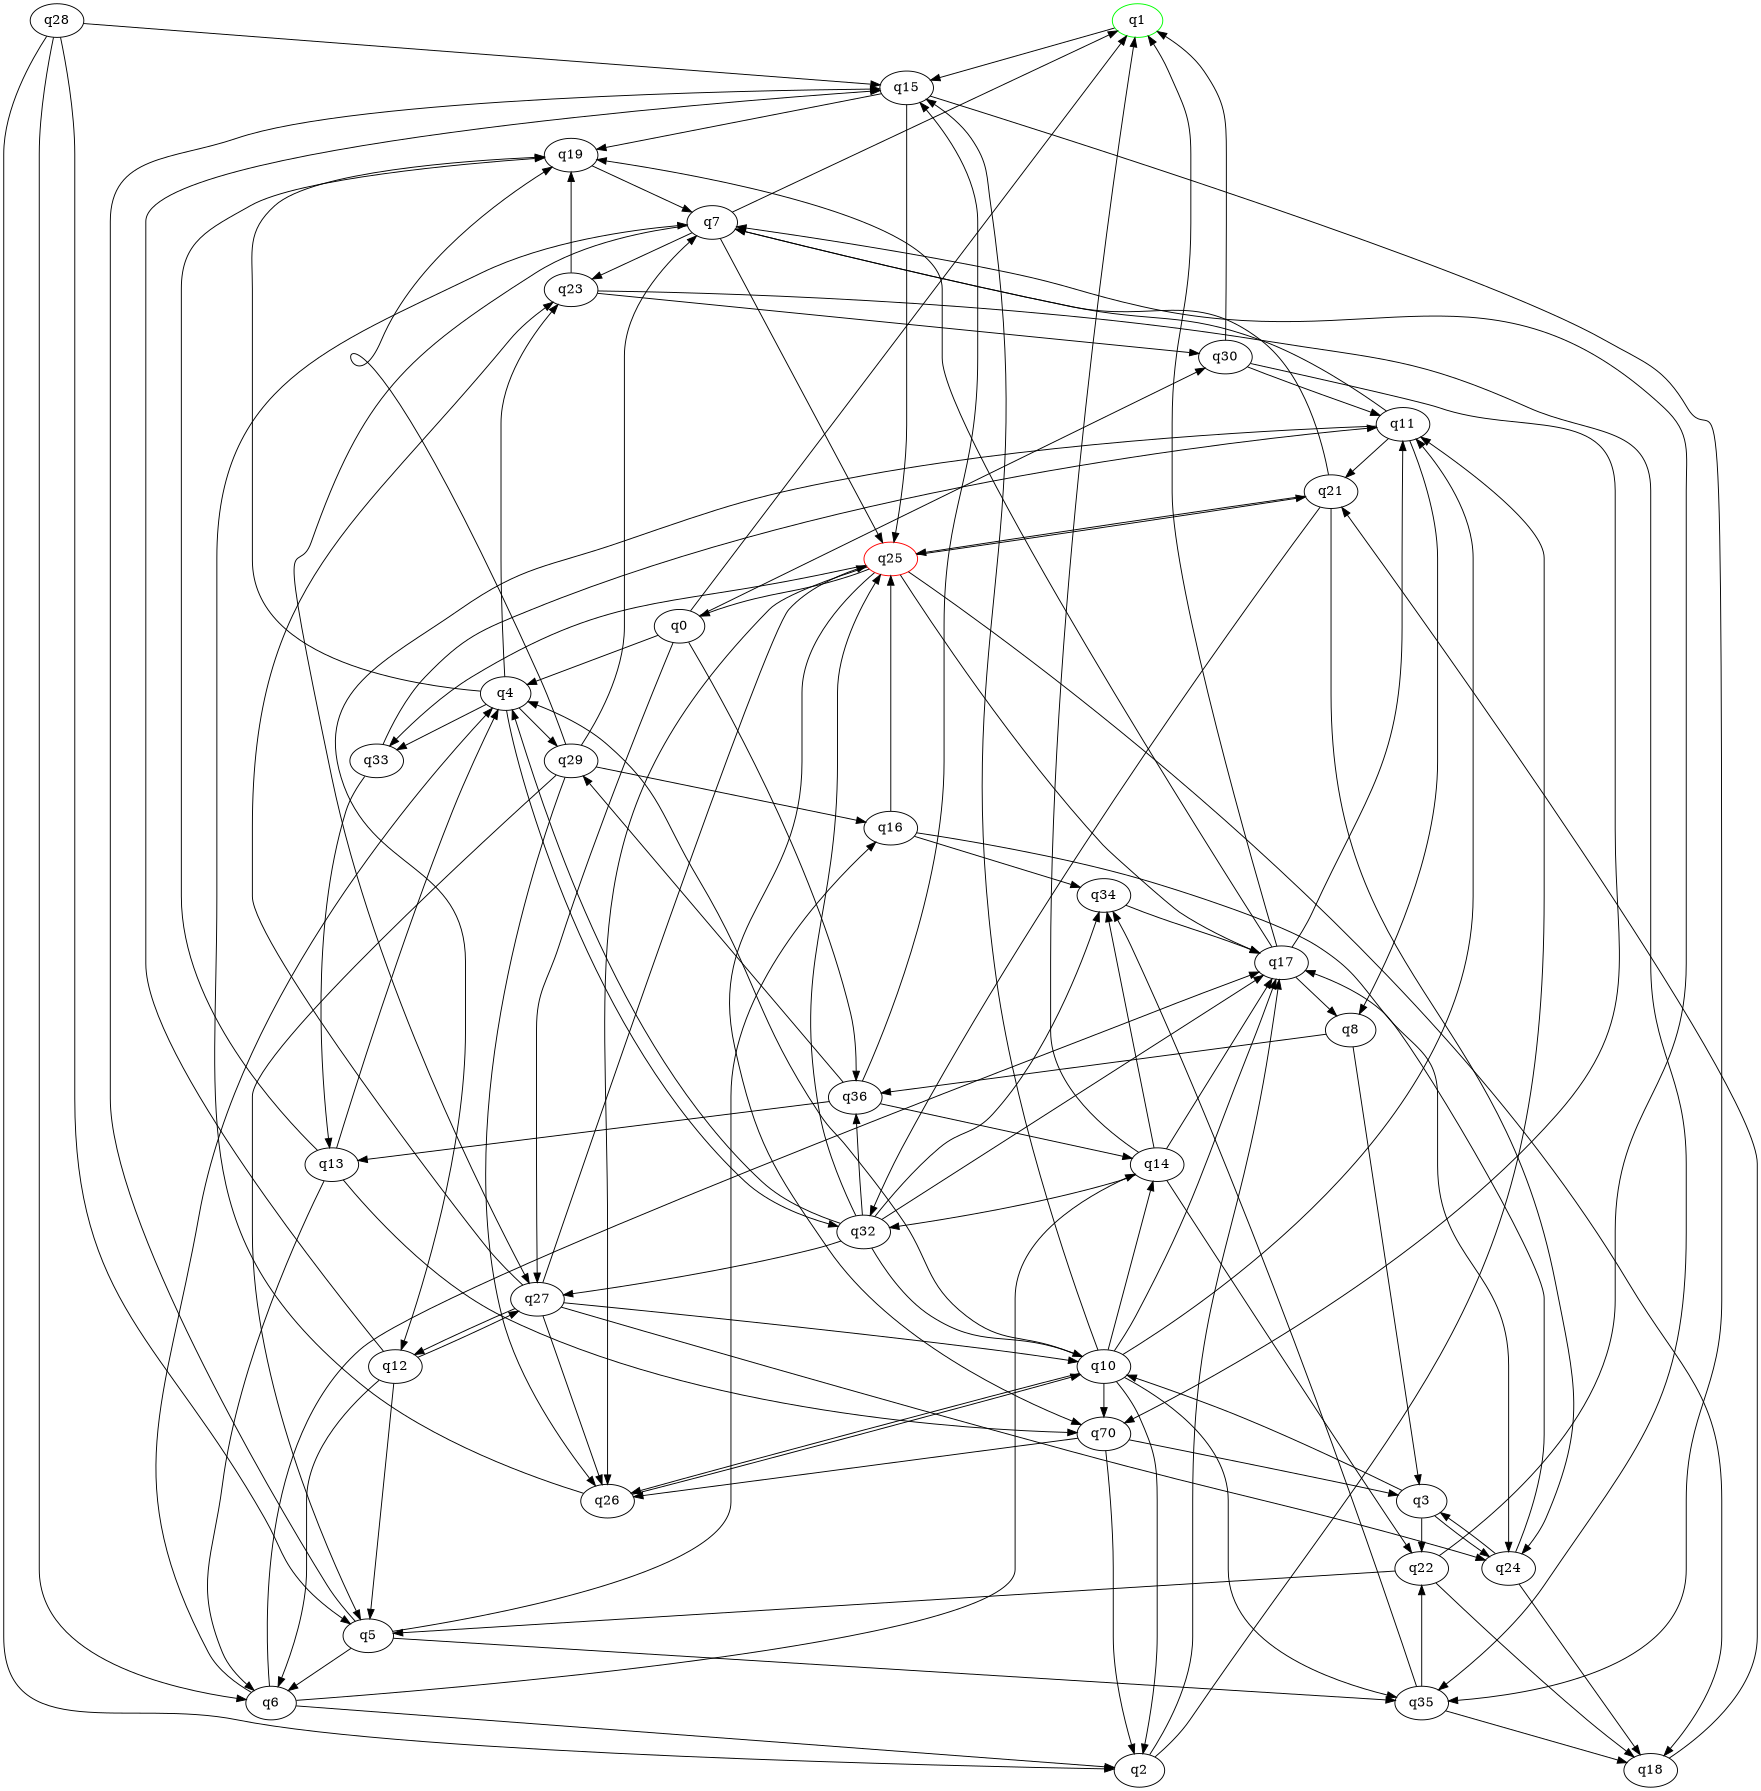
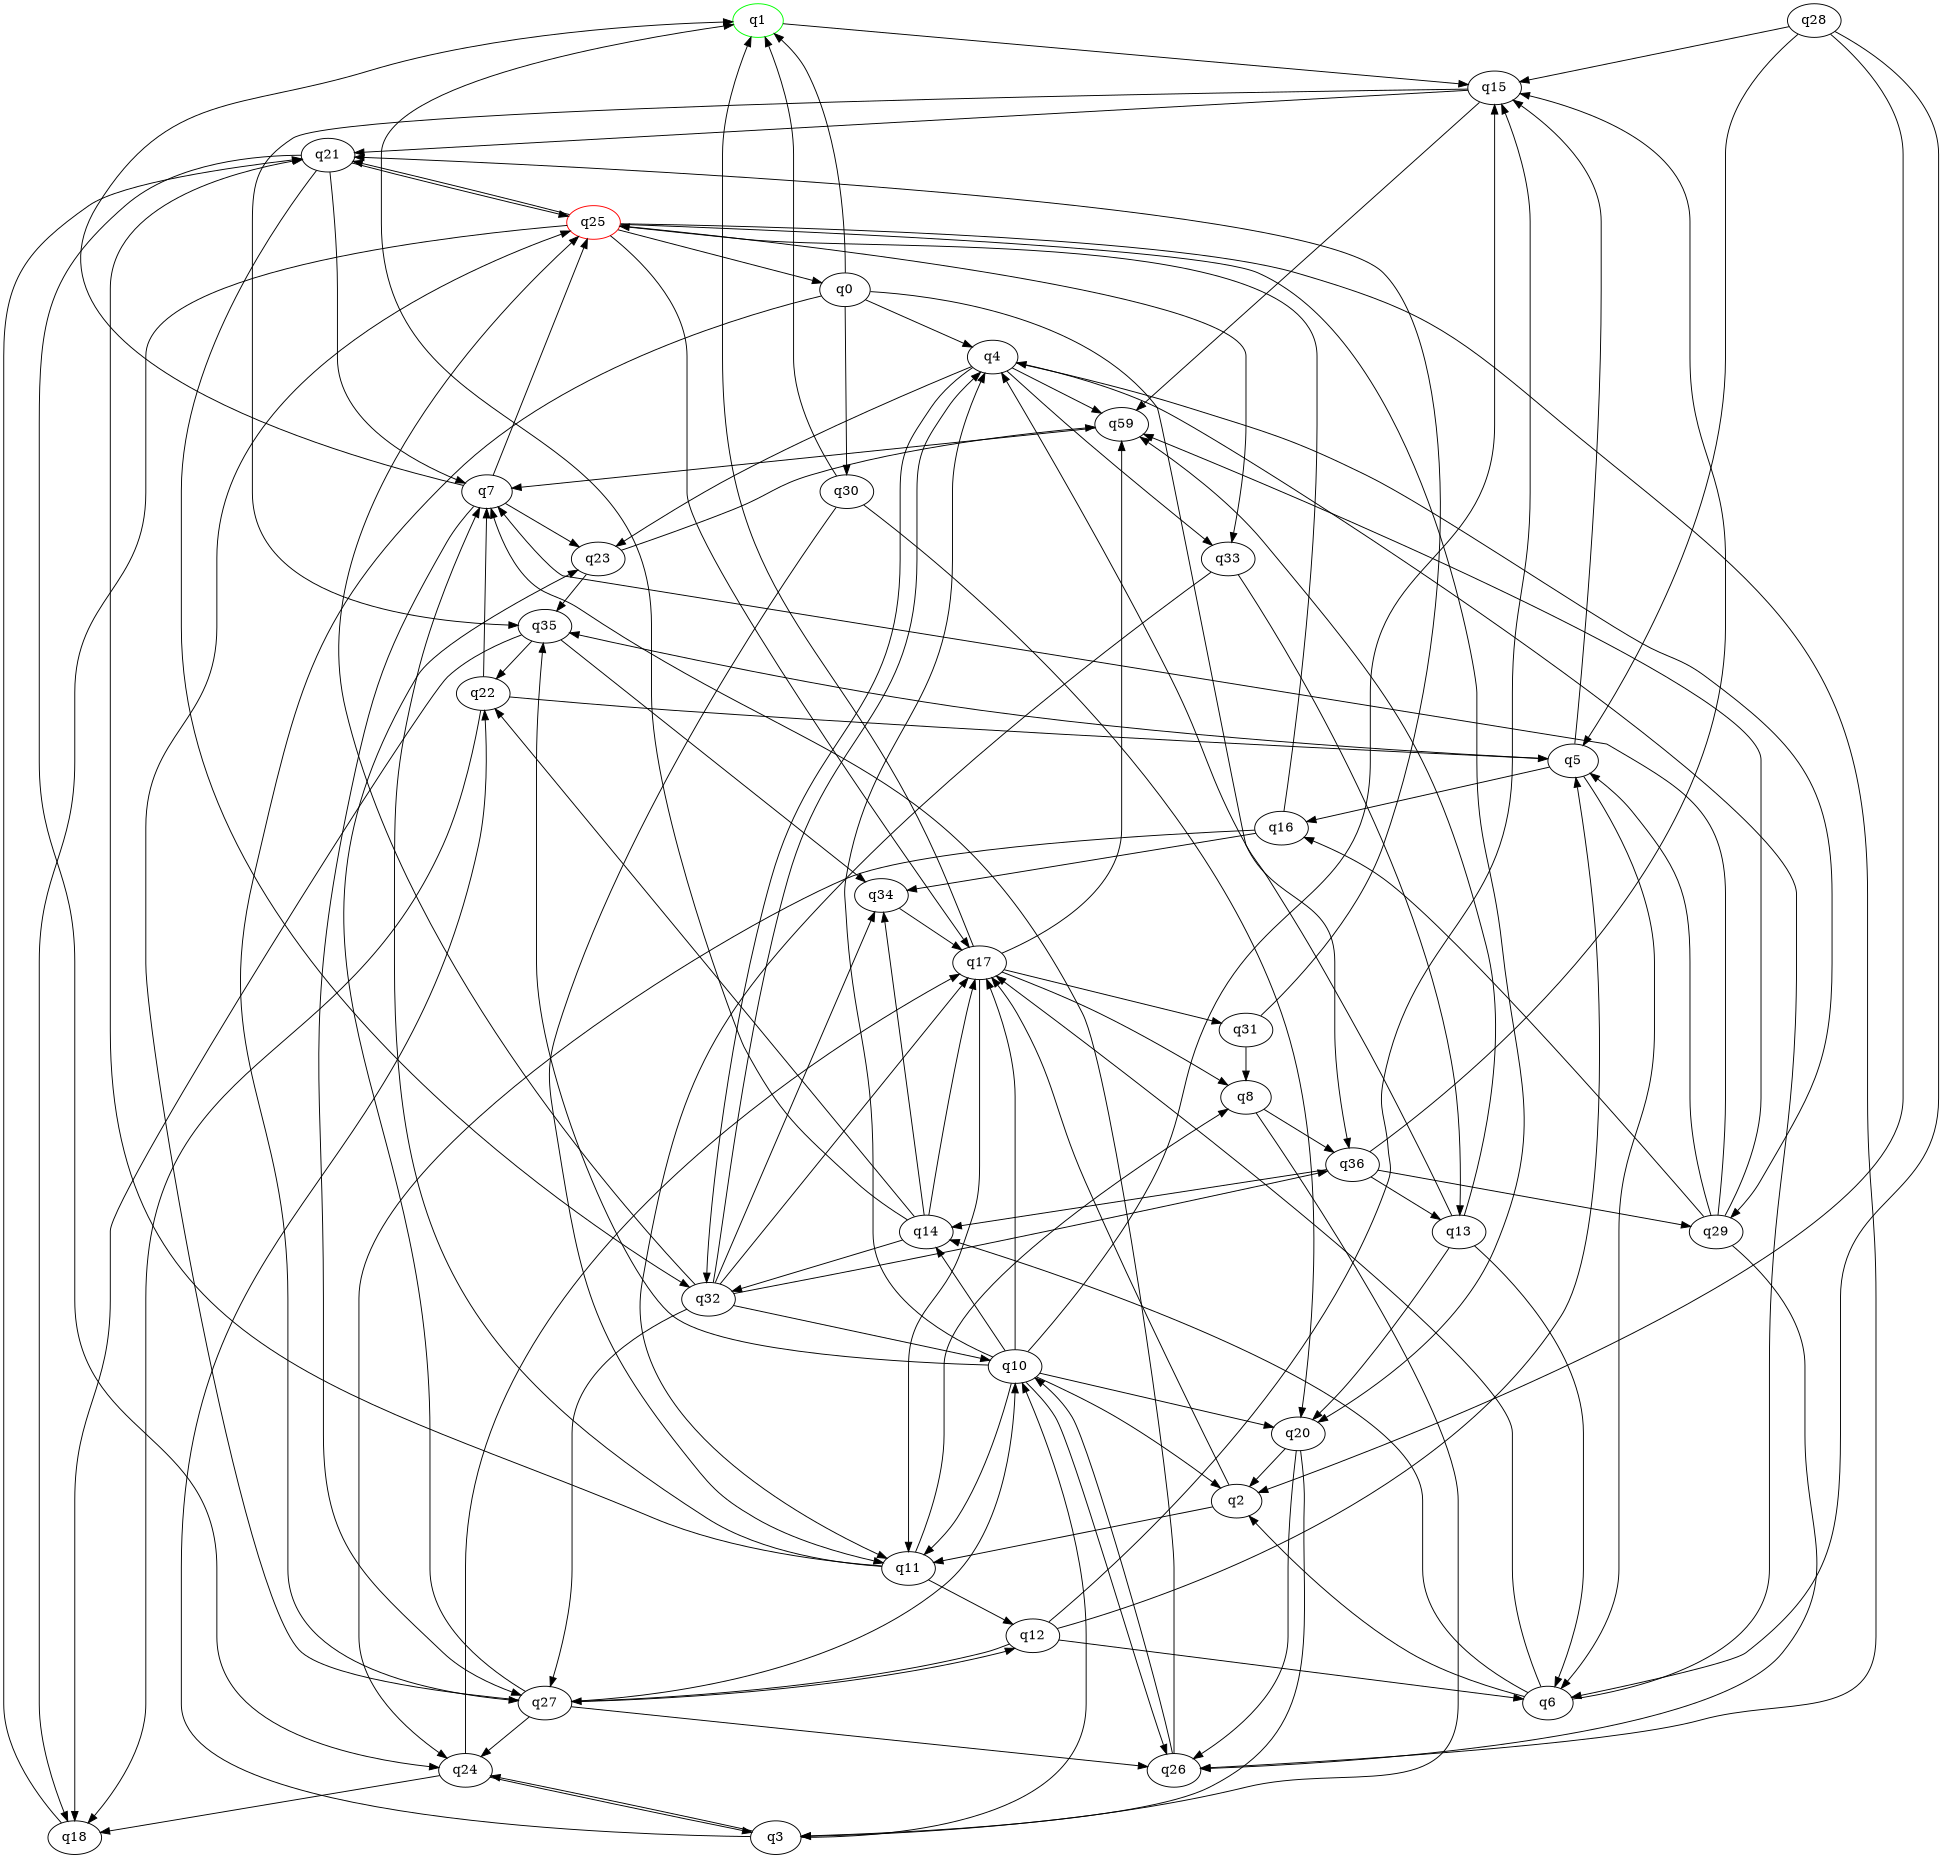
node "q19": label "q19" -> "q59"
edge "q23" -> "q30": removed
edge "q15" -> "q25": now "q15" -> "q21"
node "q31": added
node "q70": label "q70" -> "q20"
